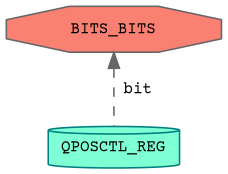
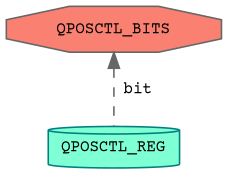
node "BITS_BITS": label "BITS_BITS" -> "QPOSCTL_BITS"
